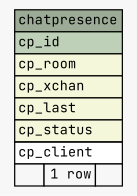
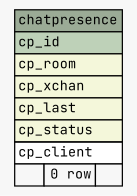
node "chatpresence": text "1 row" -> "0 row"
